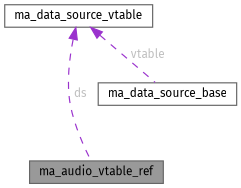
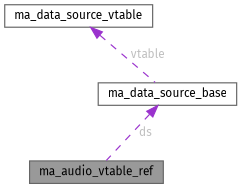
edge "ma_audio_vtable_ref" -> "ma_data_source_vtable": now "ma_audio_vtable_ref" -> "ma_data_source_base"
